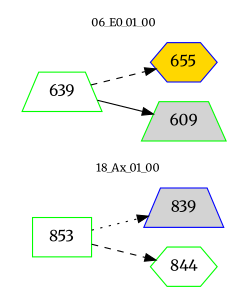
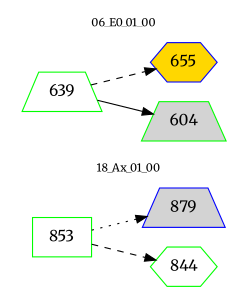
node "609": label "609" -> "604"
node "839": label "839" -> "879"
